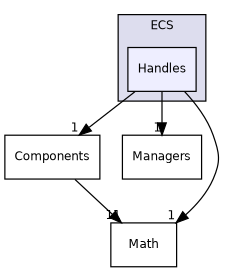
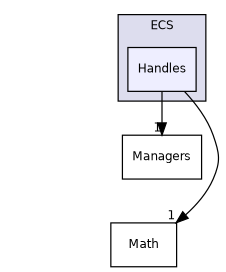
node "Components": removed
